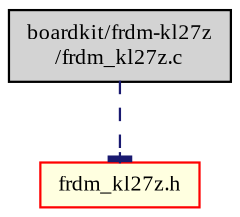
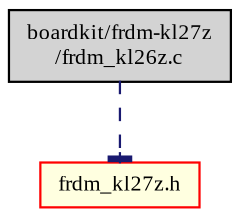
node "boardkit/frdm-kl27z /frdm_kl27z.c": label "boardkit/frdm-kl27z /frdm_kl27z.c" -> "boardkit/frdm-kl27z /frdm_kl26z.c"
